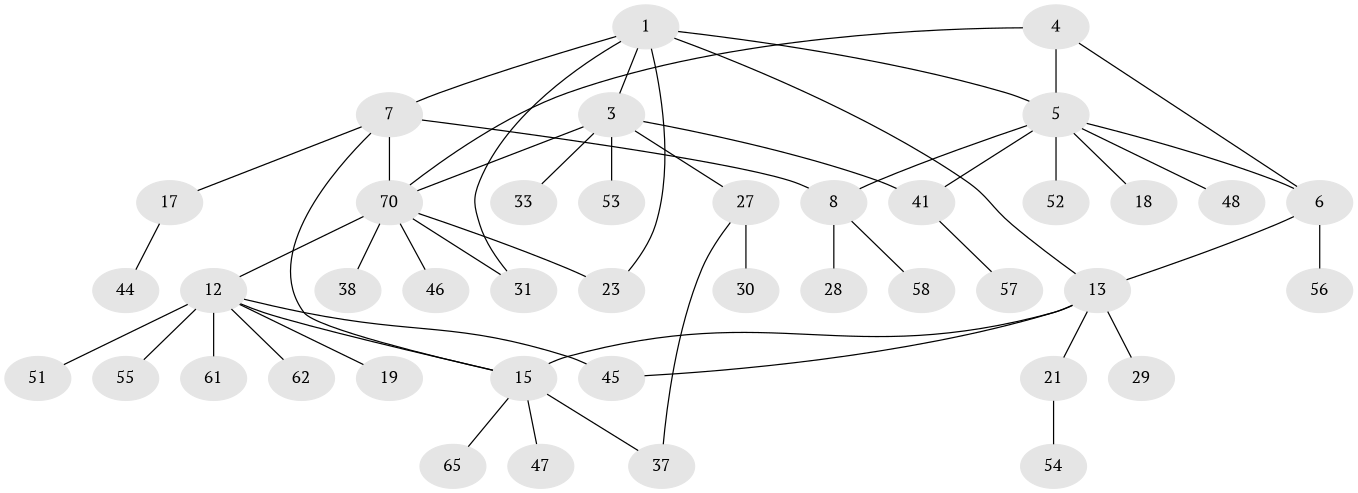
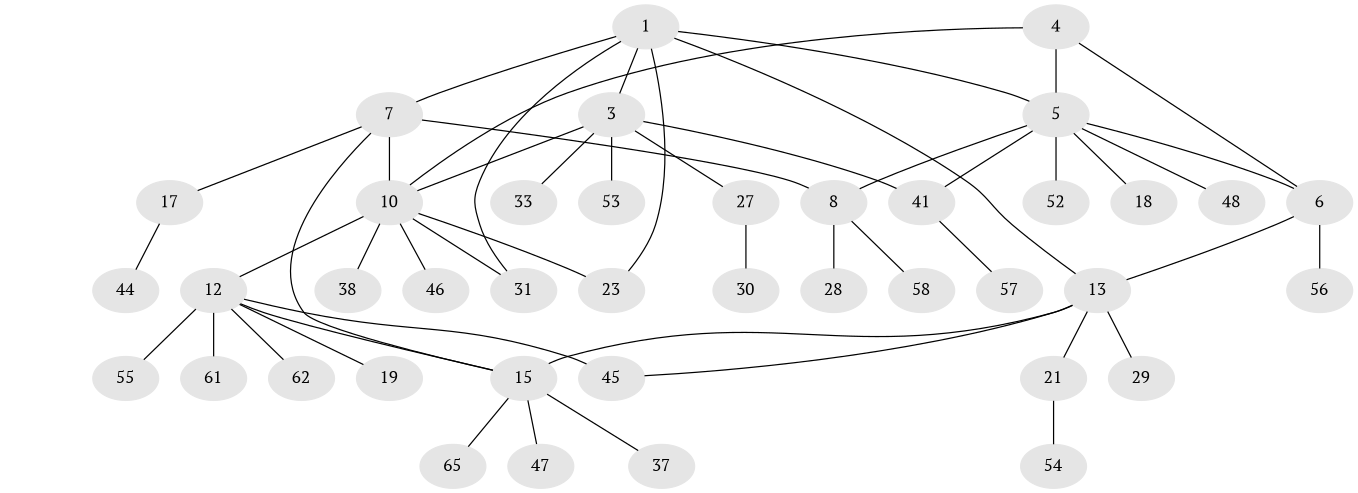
node "70": label "70" -> "10"
edge "27" -- "37": removed
node "51": removed
